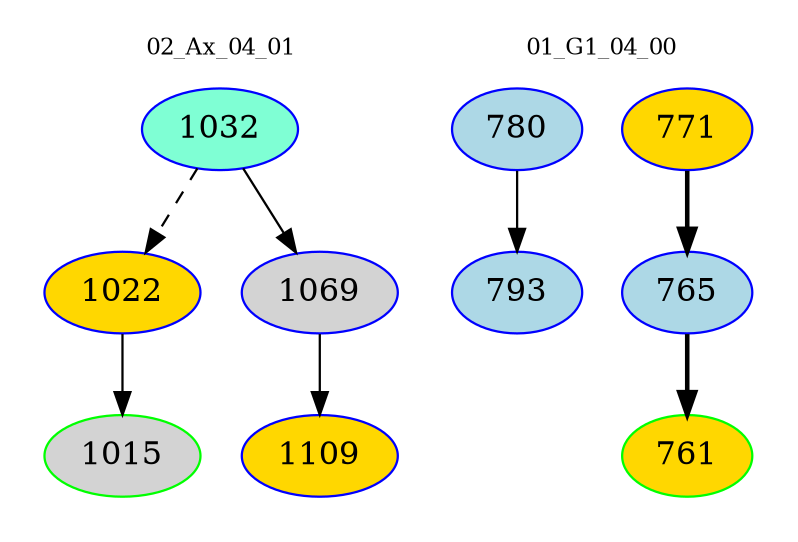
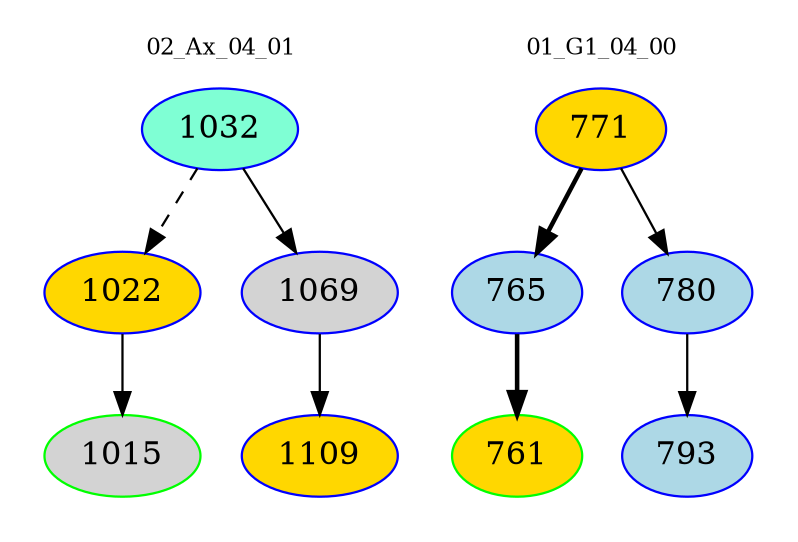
edge "771" -> "780": added
